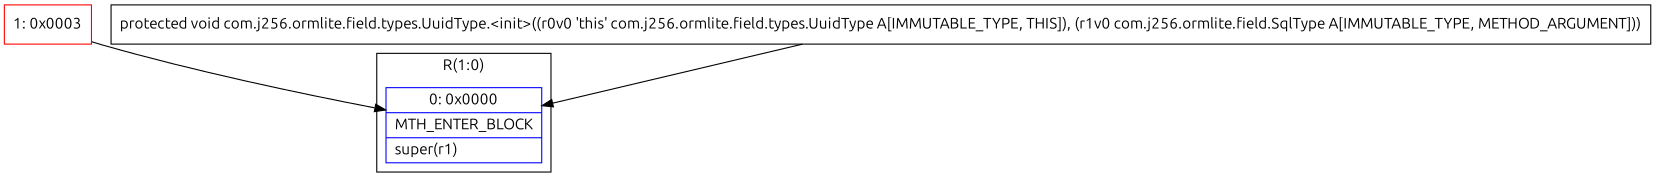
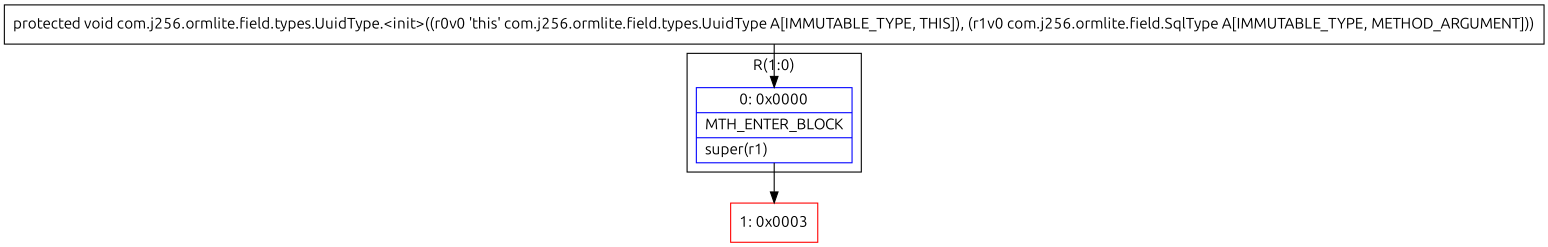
edge "1: 0x0003" -> "0: 0x0000": reversed
